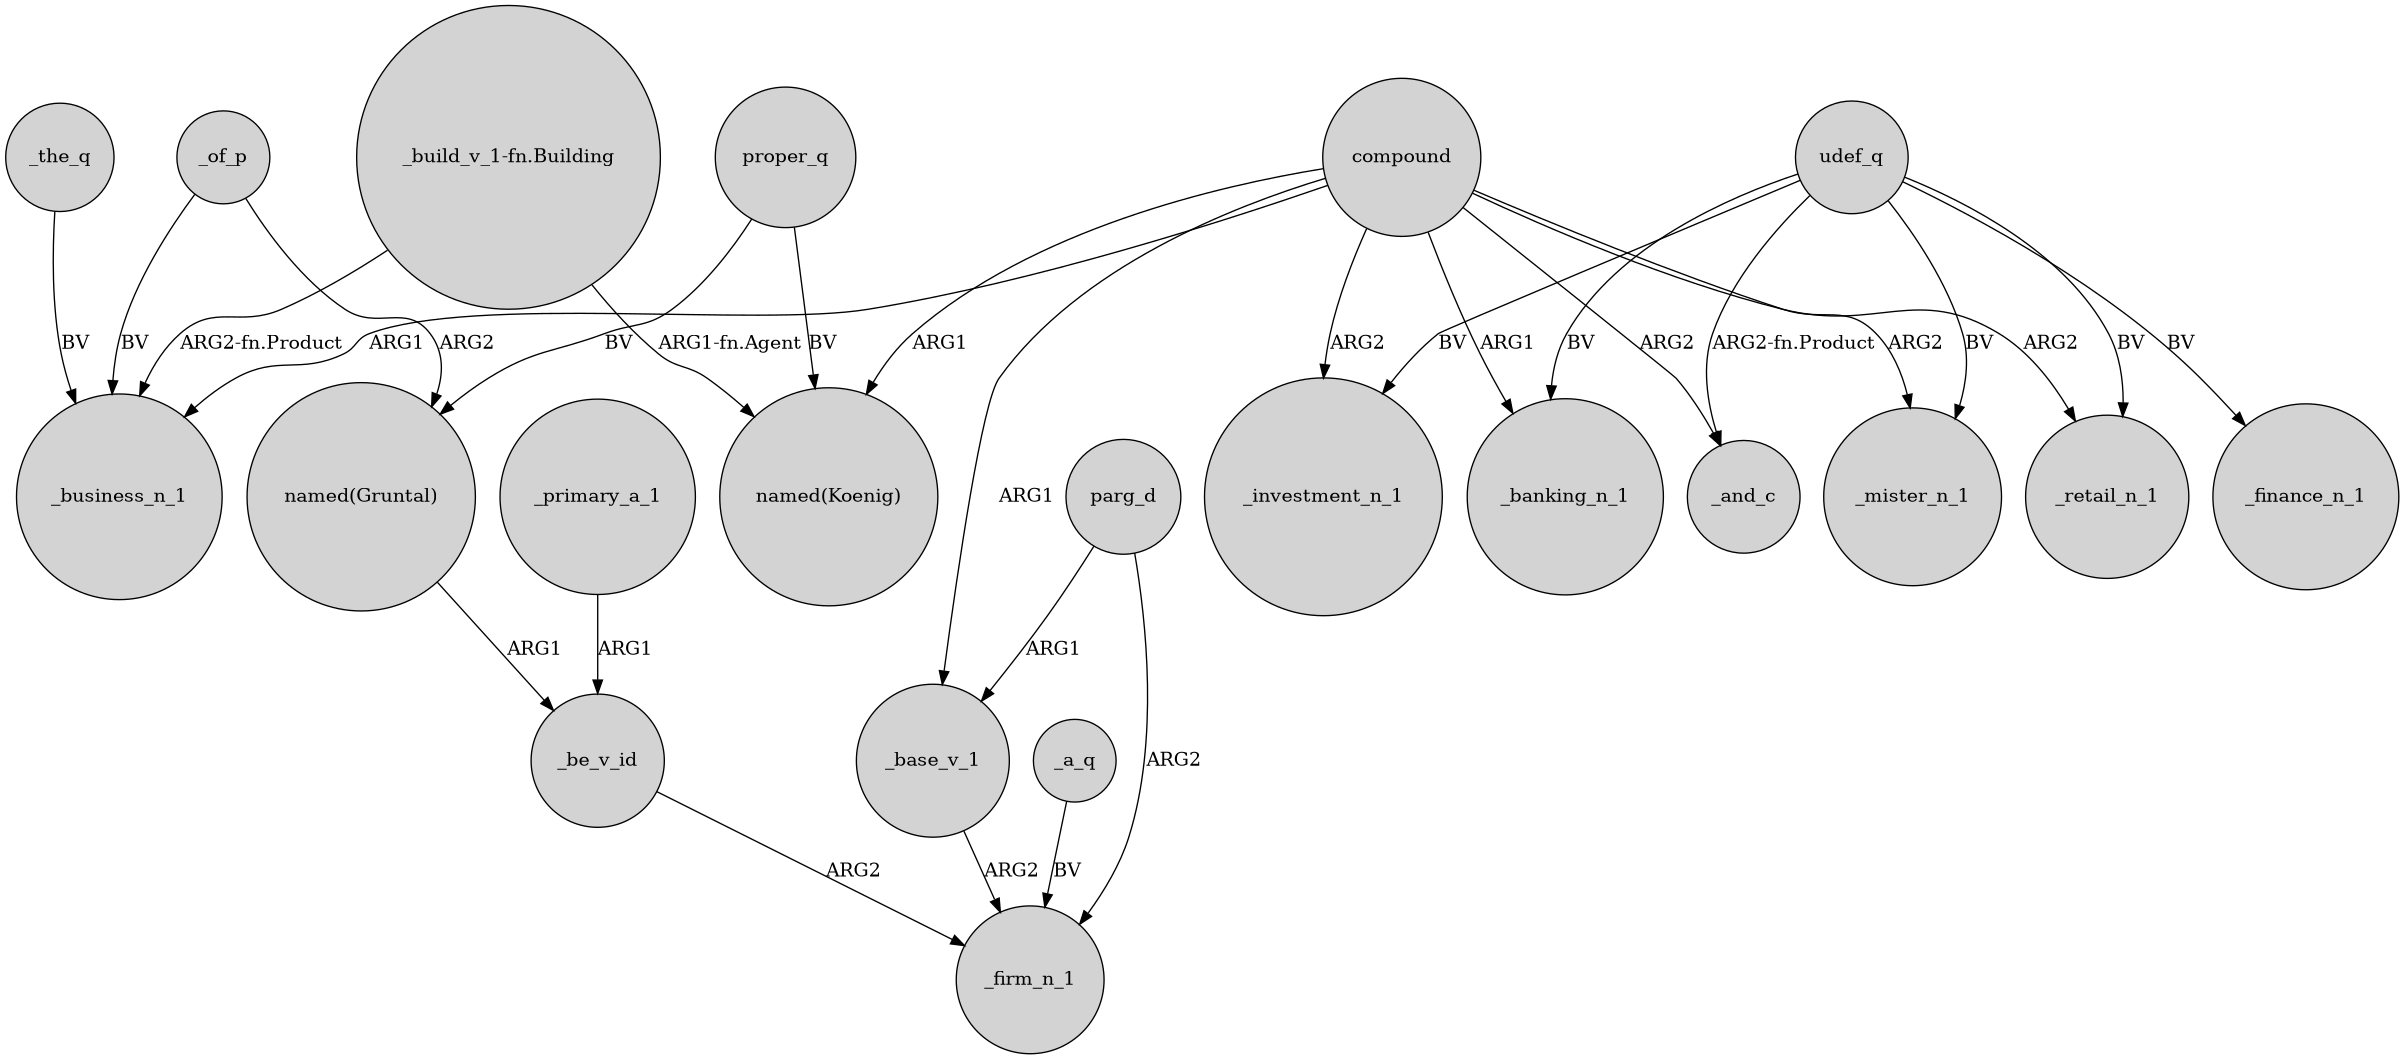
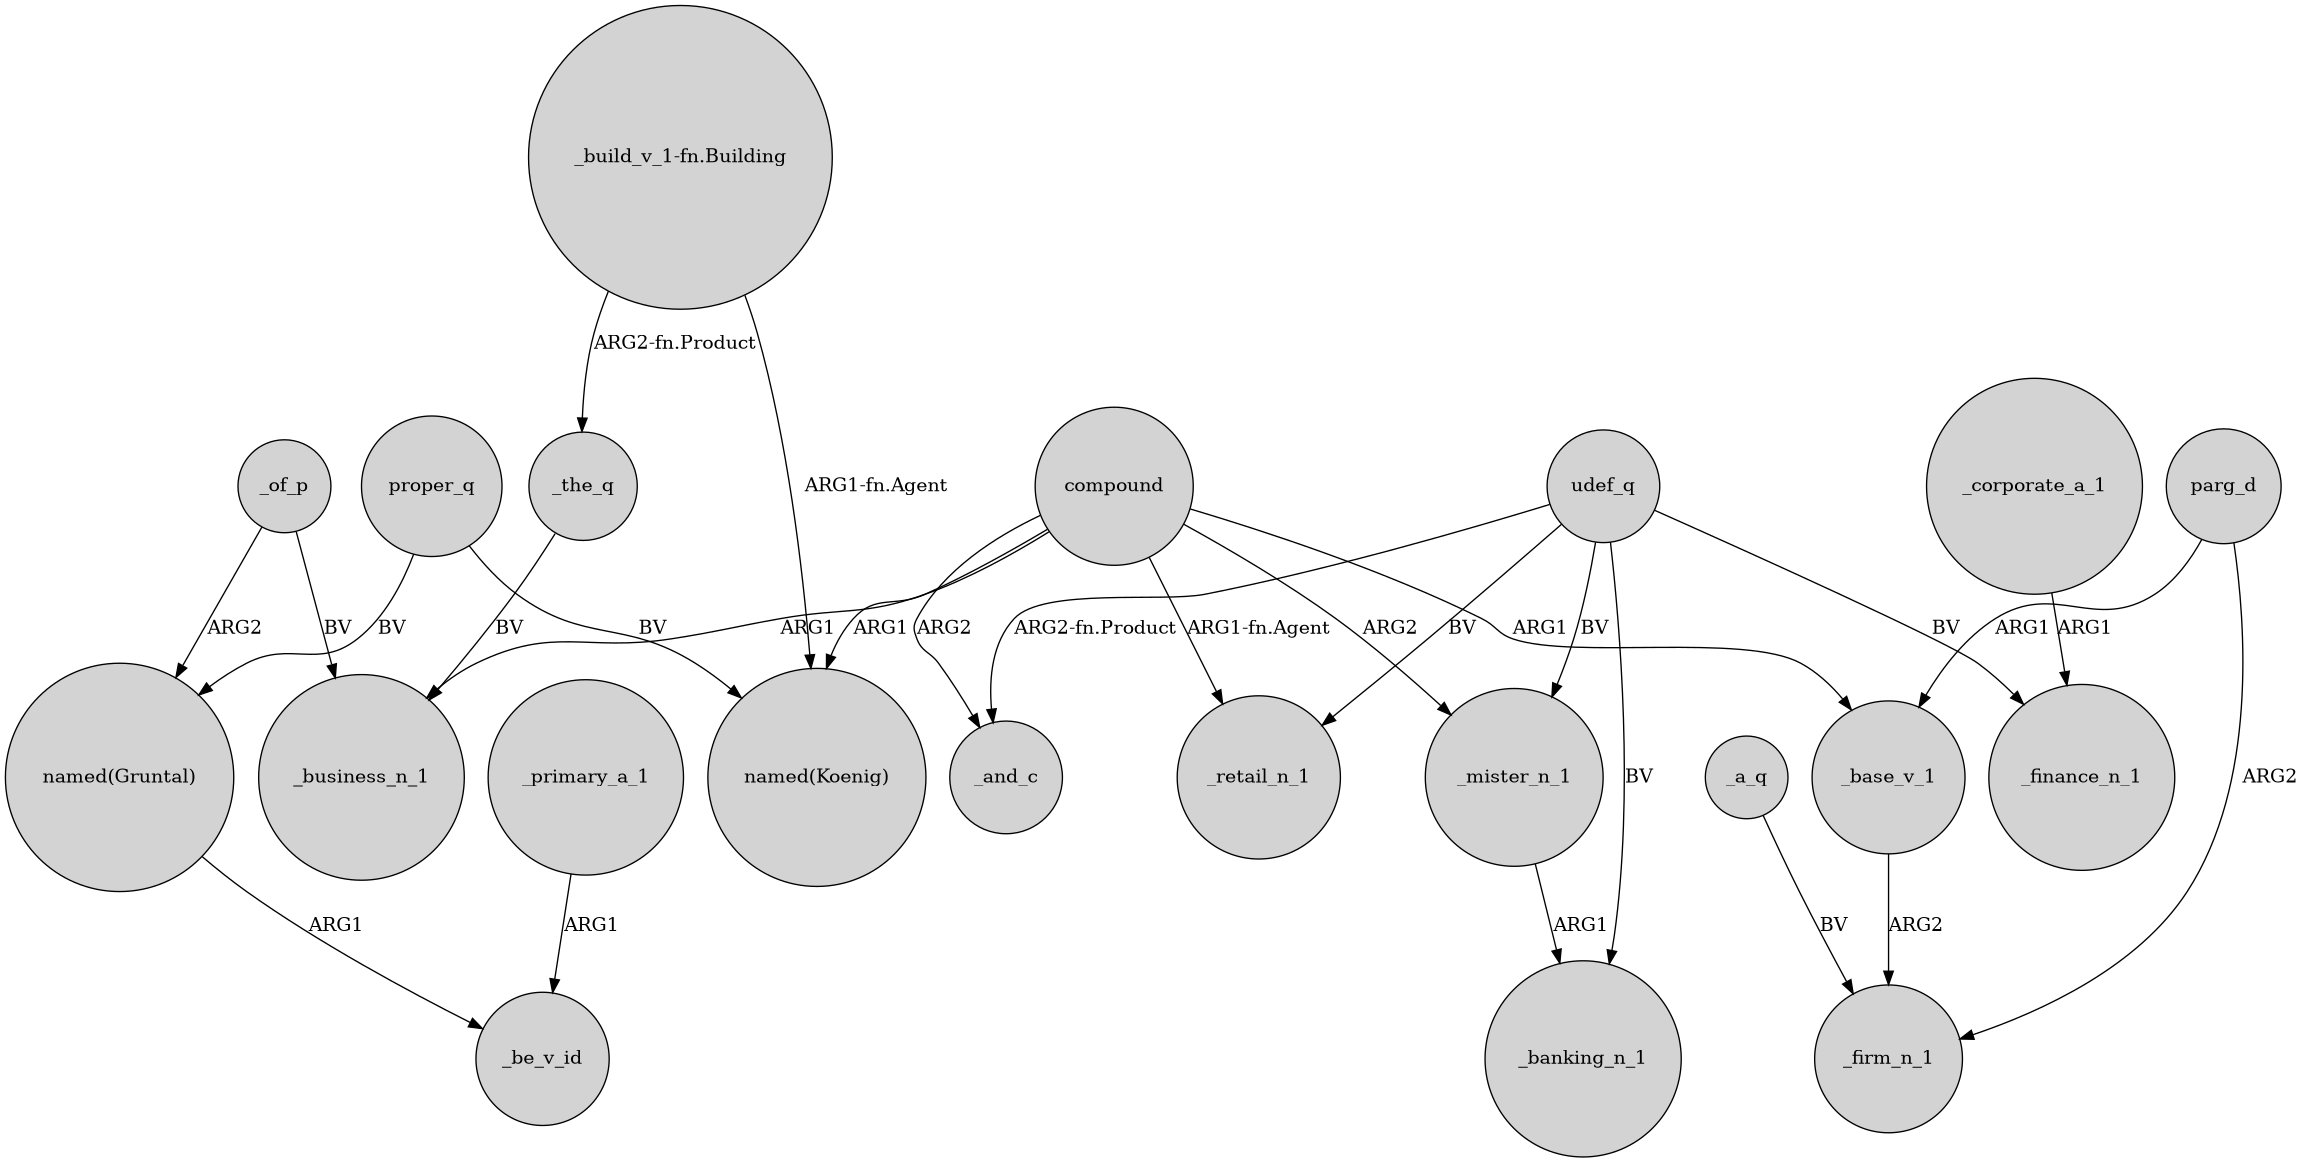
edge "compound" -> "_banking_n_1": now "_mister_n_1" -> "_banking_n_1"
edge "_build_v_1-fn.Building" -> "_business_n_1": now "_build_v_1-fn.Building" -> "_the_q"
edge "compound" -> "_retail_n_1": label "ARG2" -> "ARG1-fn.Agent"
node "_corporate_a_1": added
node "_investment_n_1": removed
edge "_be_v_id" -> "_firm_n_1": removed, label "ARG2"
